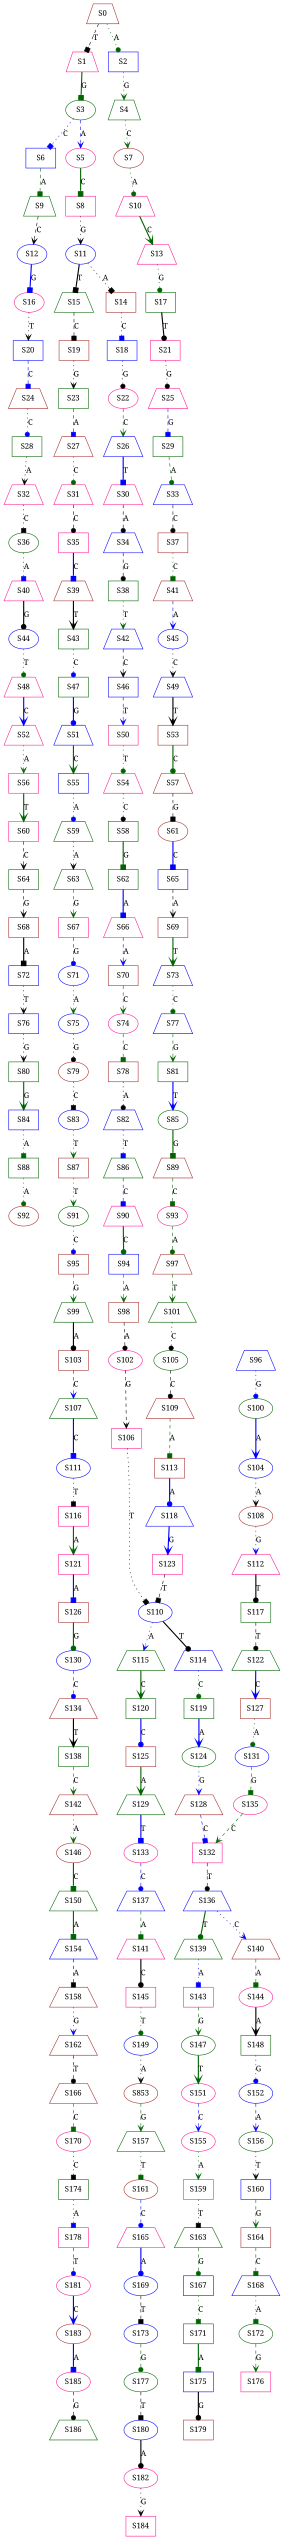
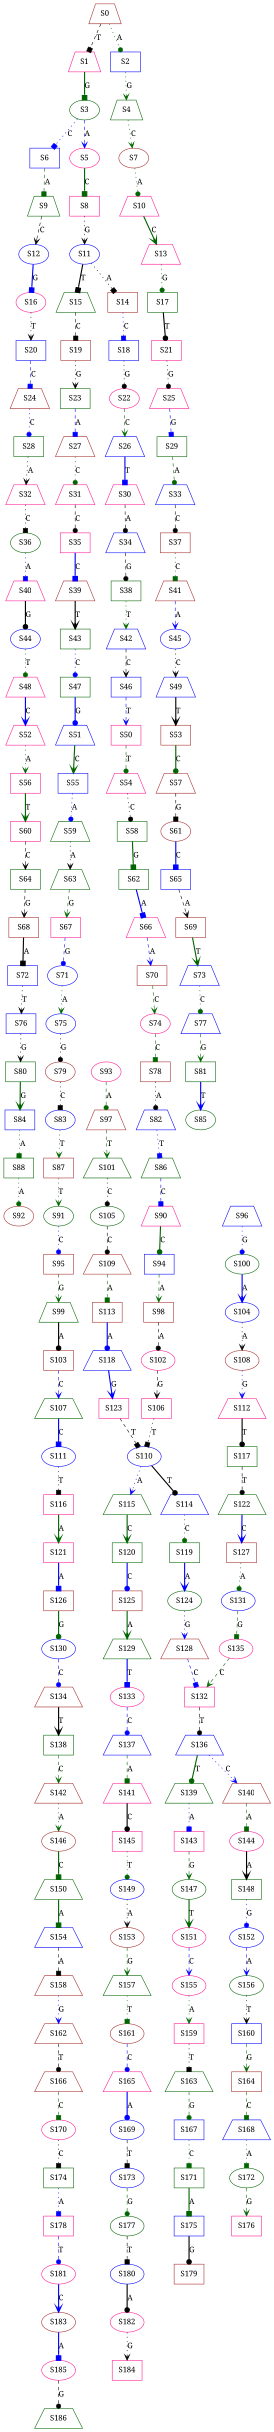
edge "S50" -> "S54": style dotted -> dashed
node "S89": removed
node "S853": label "S853" -> "S153"
